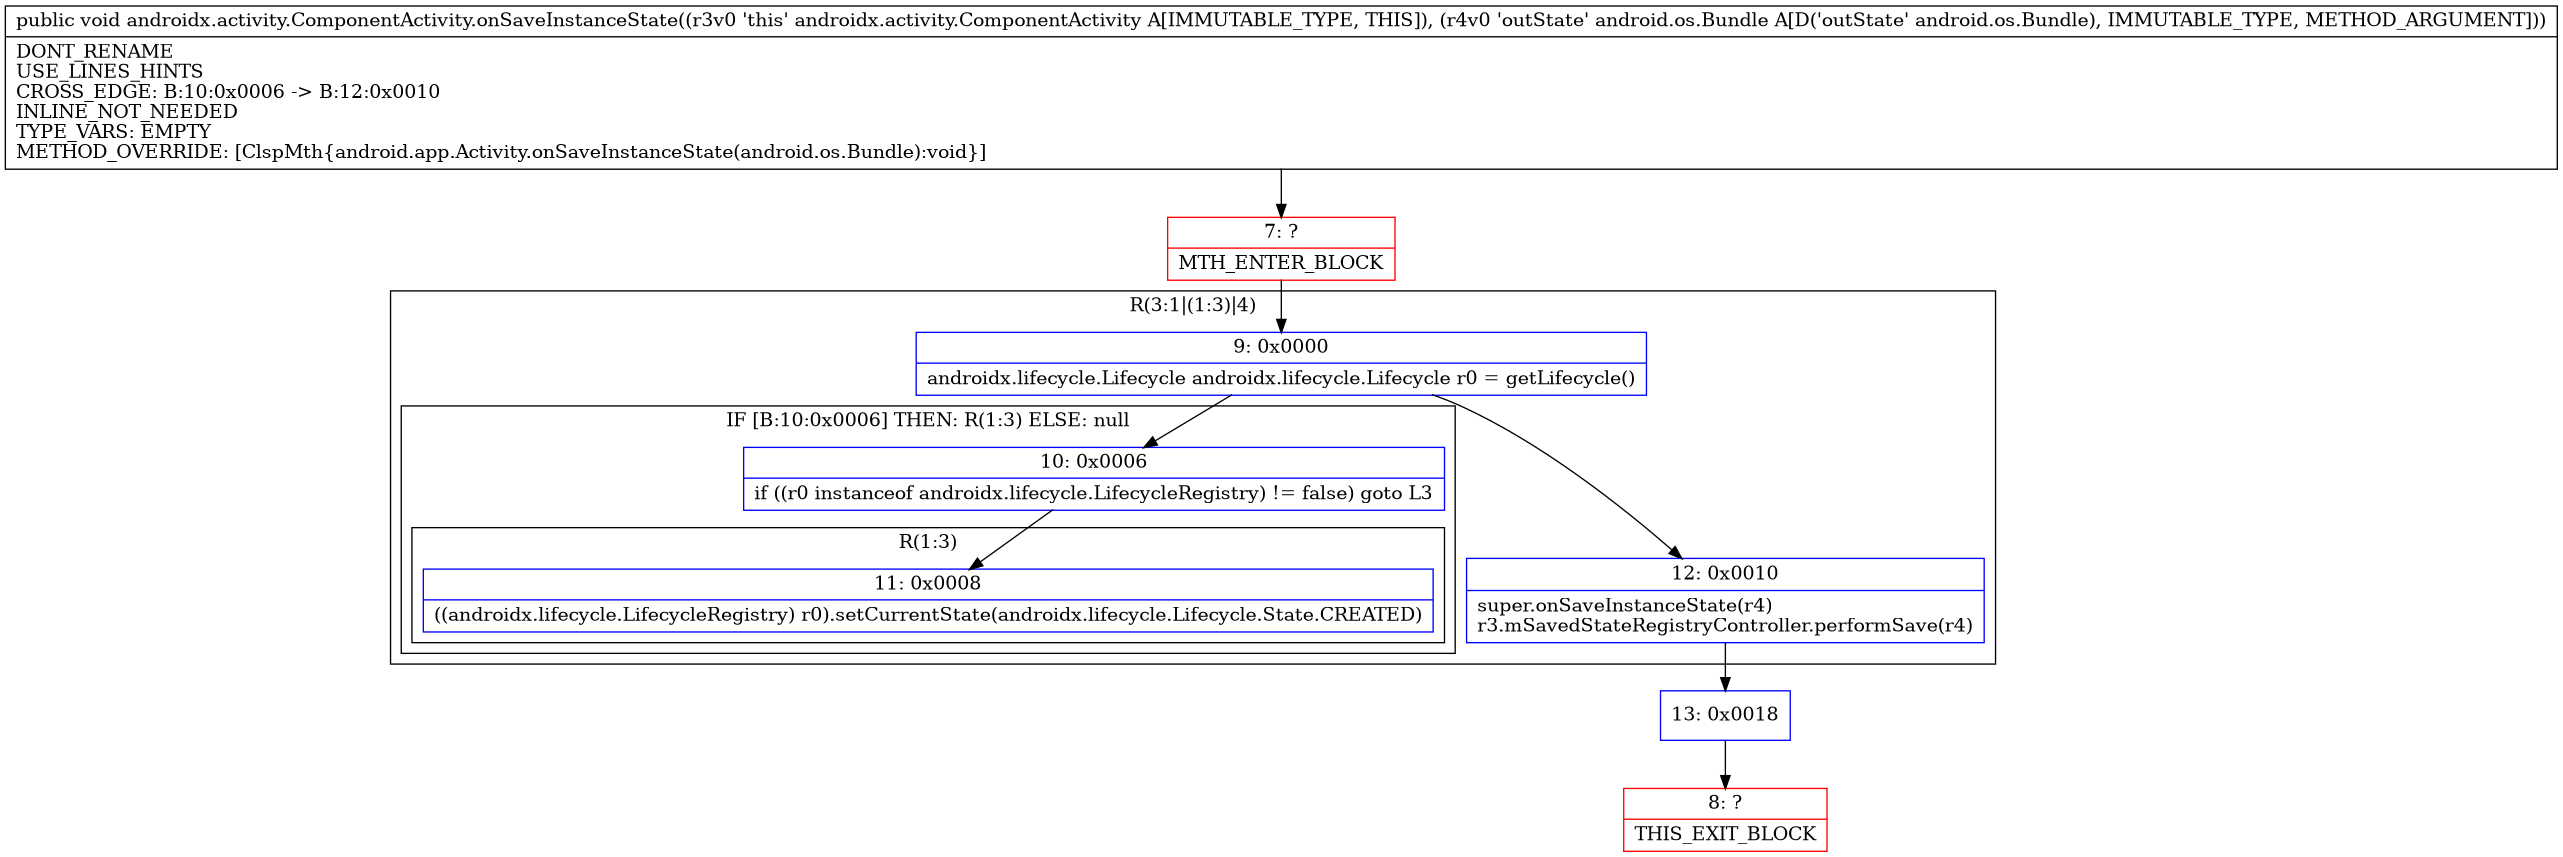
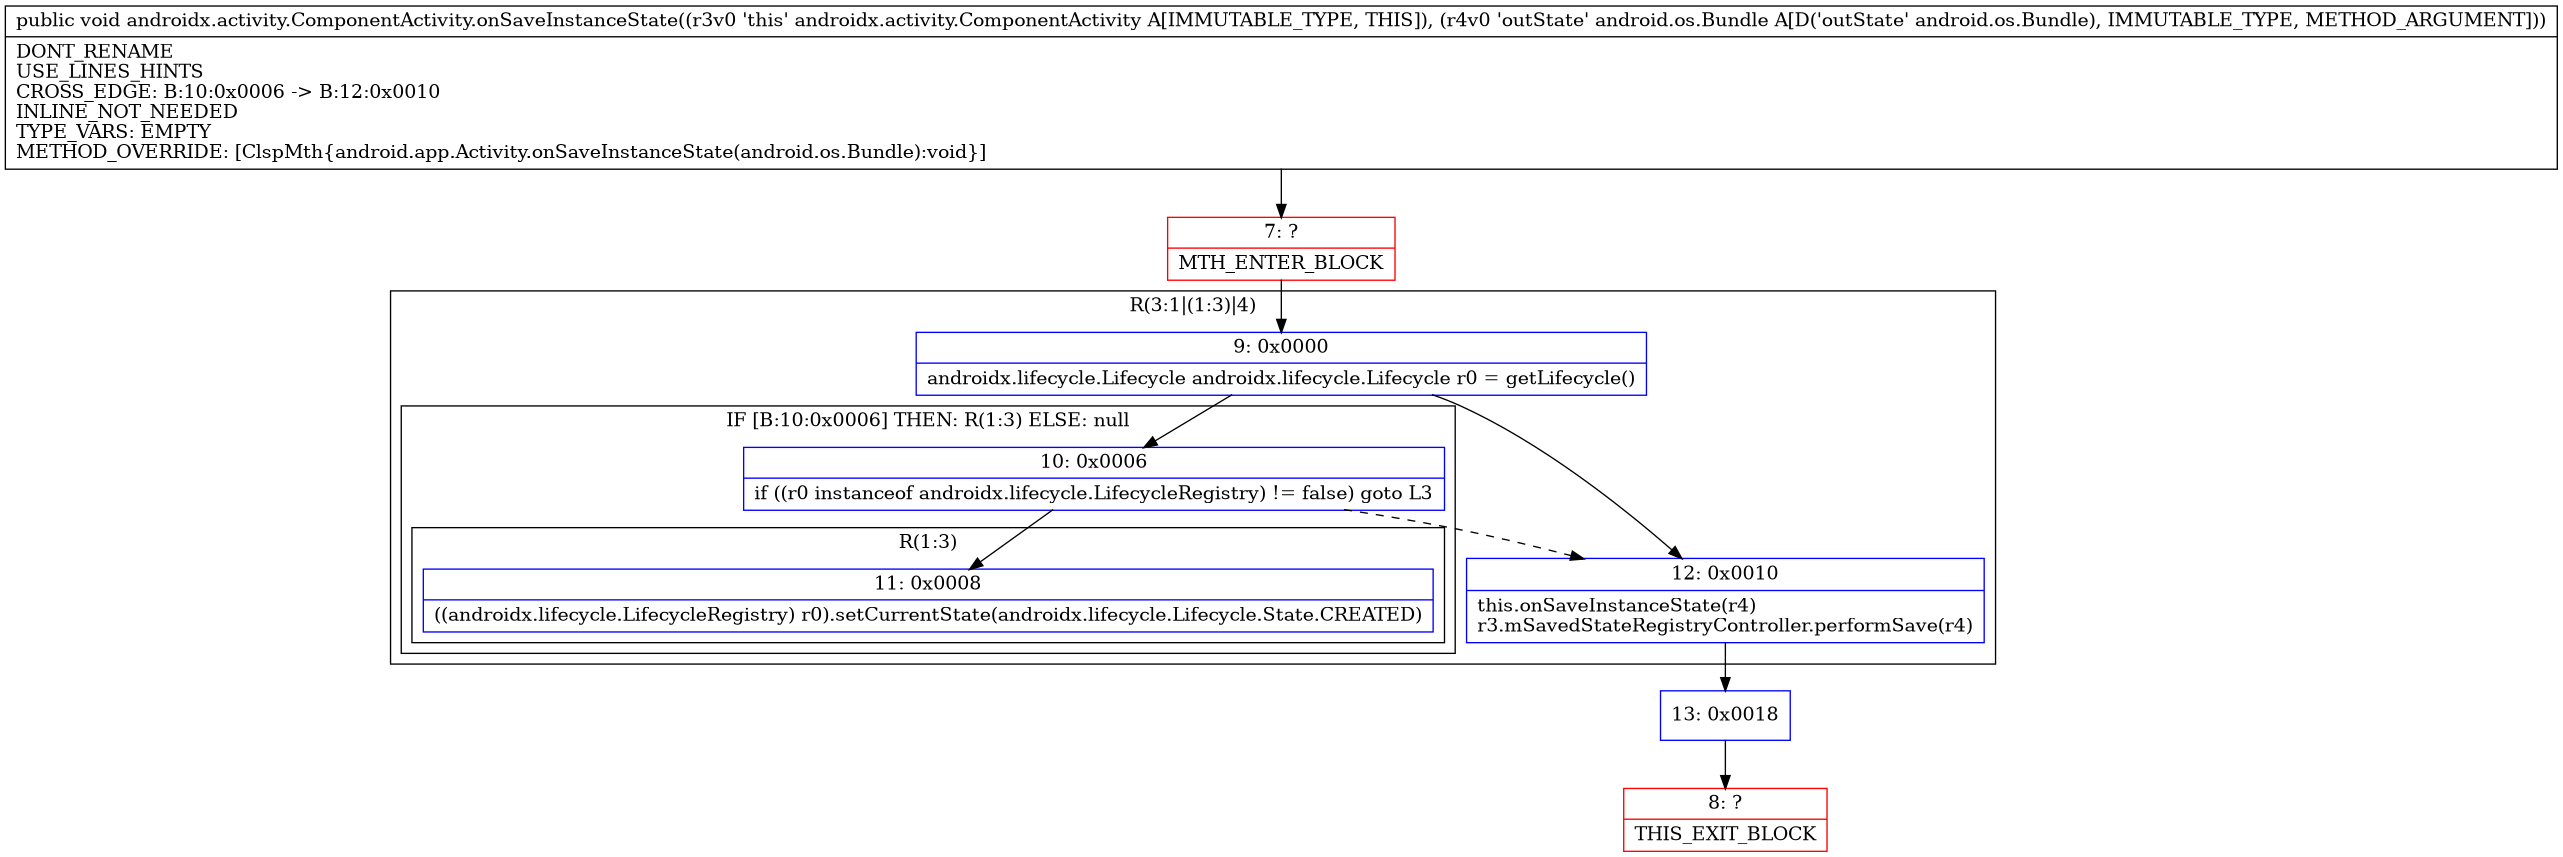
edge "10: 0x0006" -> "12: 0x0010": added
node "12: 0x0010": text "super.onSaveInstanceState(r4)" -> "this.onSaveInstanceState(r4)"
